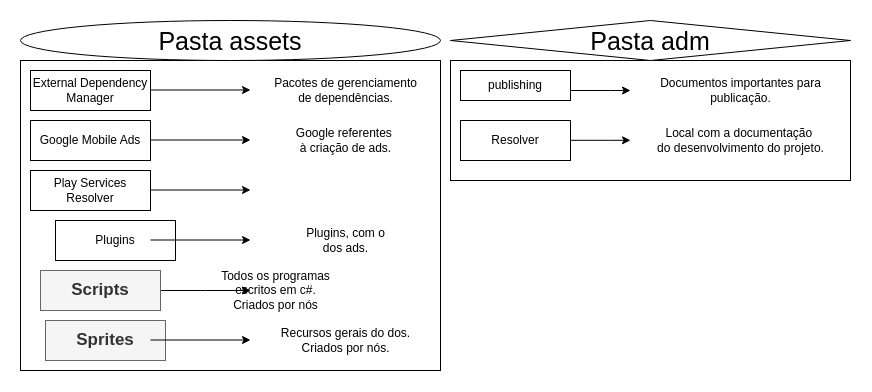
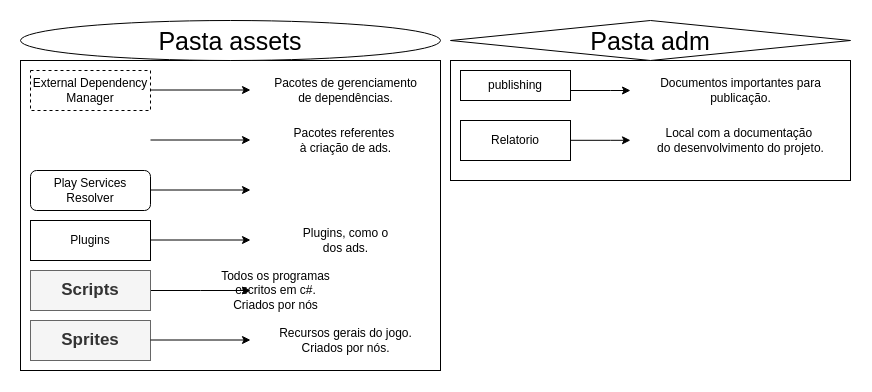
node "External Dependency Manager": style solid -> dashed
node "Google Mobile Ads": removed
node "Google referentes à criação de ads.": label "Google referentes à criação de ads." -> "Pacotes referentes à criação de ads."
node "Resolver": label "Resolver" -> "Relatorio"
node "Play Services Resolver": shape rectangle -> rounded rectangle
node "Plugins": moved (116, 241) -> (91, 241)
node "Plugins, com o dos ads.": label "Plugins, com o dos ads." -> "Plugins, como o dos ads."
node "Scripts": moved (101, 291) -> (91, 291)
node "Sprites": moved (106, 341) -> (91, 341)
node "Recursos gerais do dos. Criados por nós.": label "Recursos gerais do dos. Criados por nós." -> "Recursos gerais do jogo. Criados por nós."
